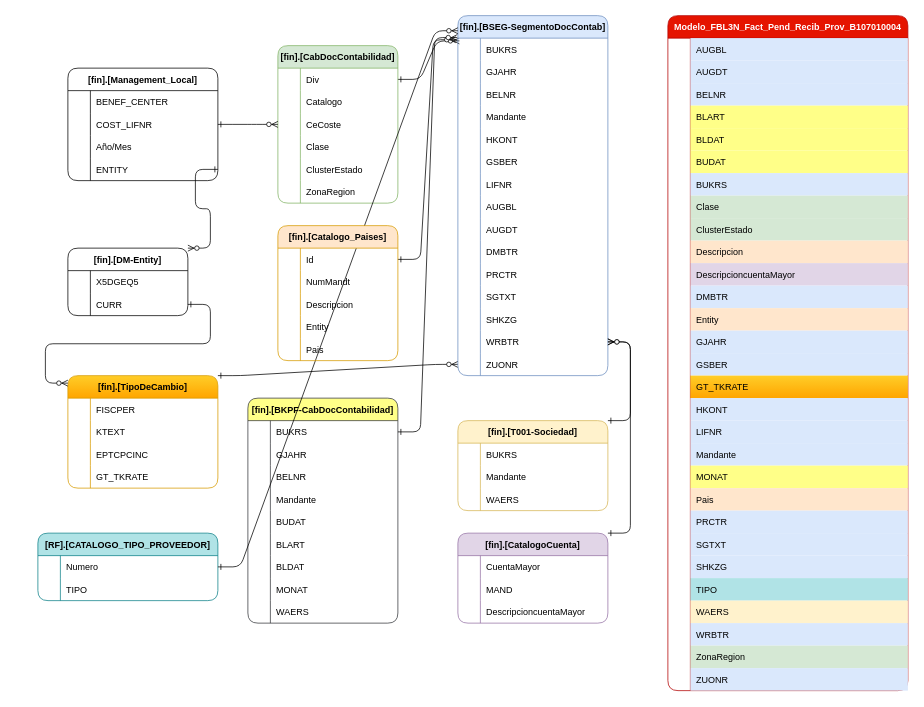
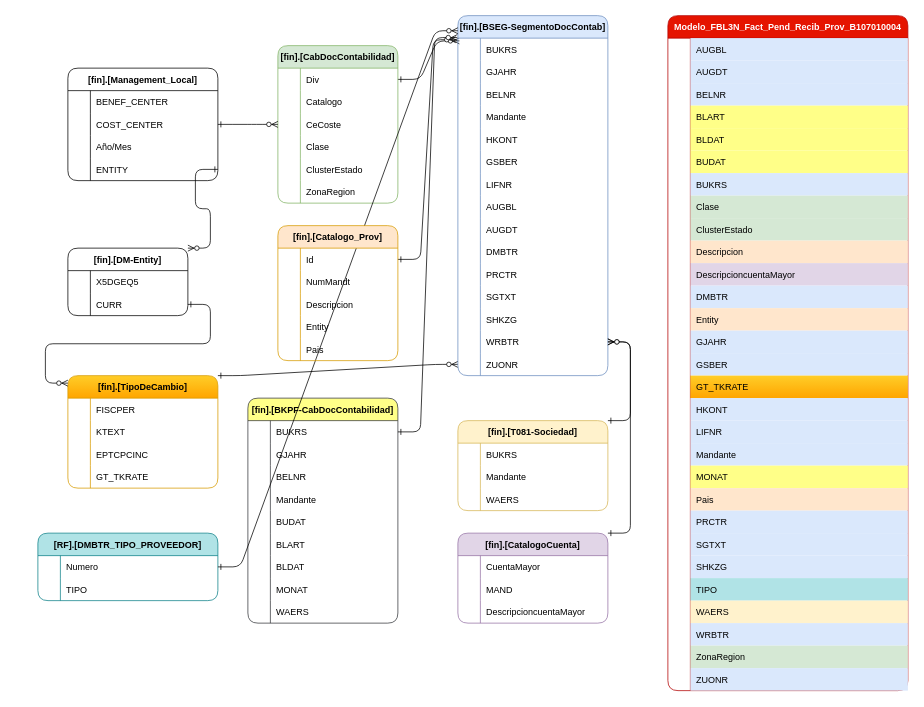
node "COST_LIFNR": label "COST_LIFNR" -> "COST_CENTER"
node "[fin].[Catalogo_Paises]": label "[fin].[Catalogo_Paises]" -> "[fin].[Catalogo_Prov]"
node "[fin].[T001-Sociedad]": label "[fin].[T001-Sociedad]" -> "[fin].[T081-Sociedad]"
node "[RF].[CATALOGO_TIPO_PROVEEDOR]": label "[RF].[CATALOGO_TIPO_PROVEEDOR]" -> "[RF].[DMBTR_TIPO_PROVEEDOR]"
